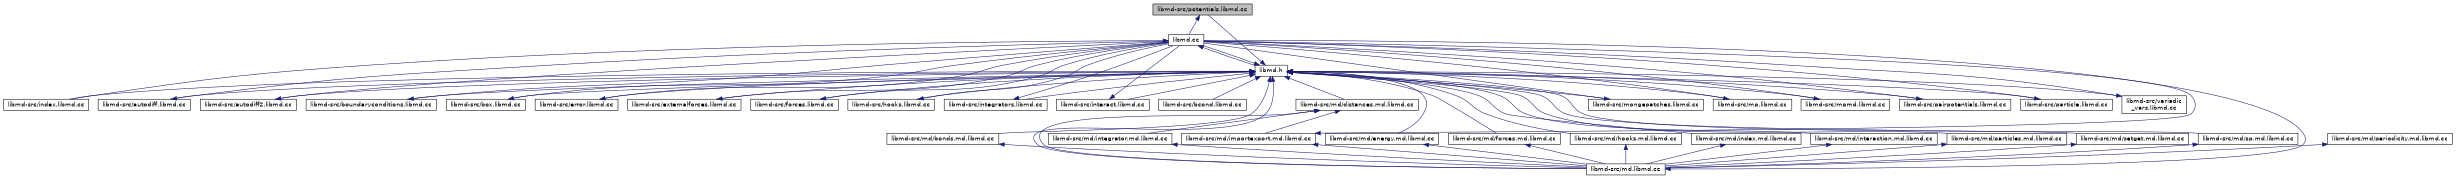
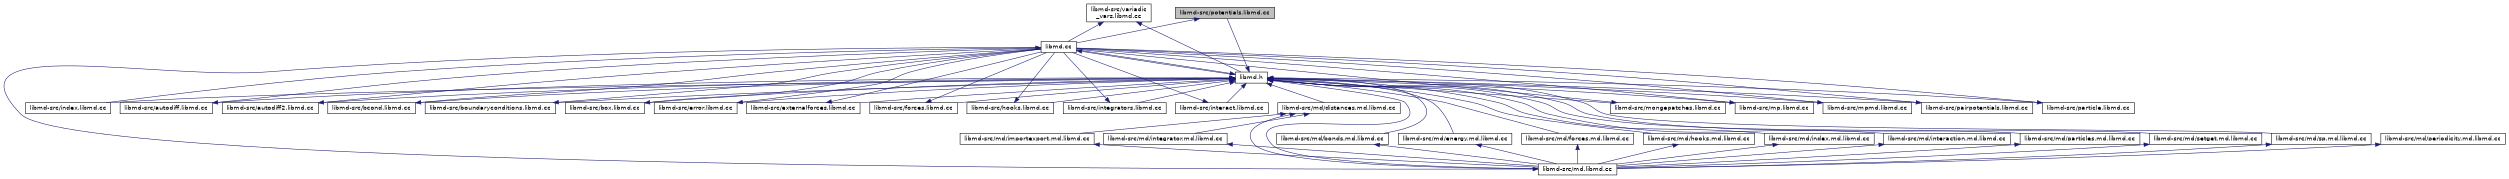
edge "libmd-src/variadic _vars.libmd.cc" -> "libmd.h": reversed
edge "libmd.cc" -> "libmd-src/md/importexport.md.libmd.cc": now "libmd.cc" -> "libmd-src/bcond.libmd.cc"
